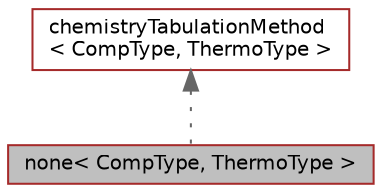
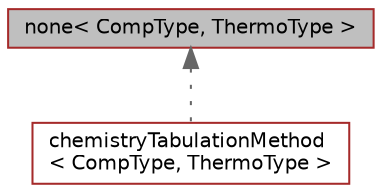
edge "none< CompType, ThermoType >" -> "chemistryTabulationMethod < CompType, ThermoType >": reversed
